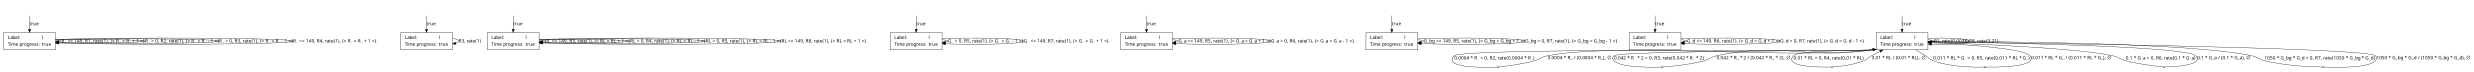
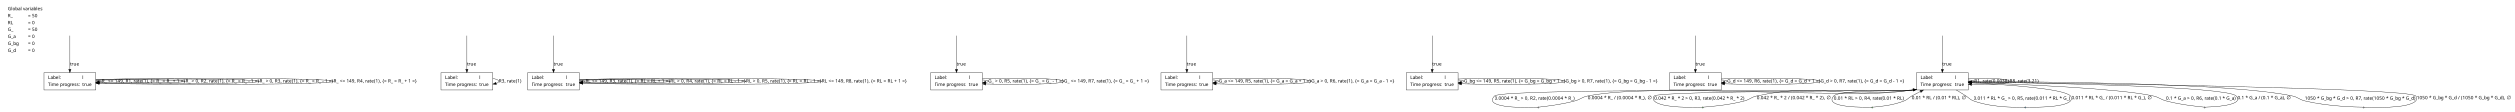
node "Global variables:": added
